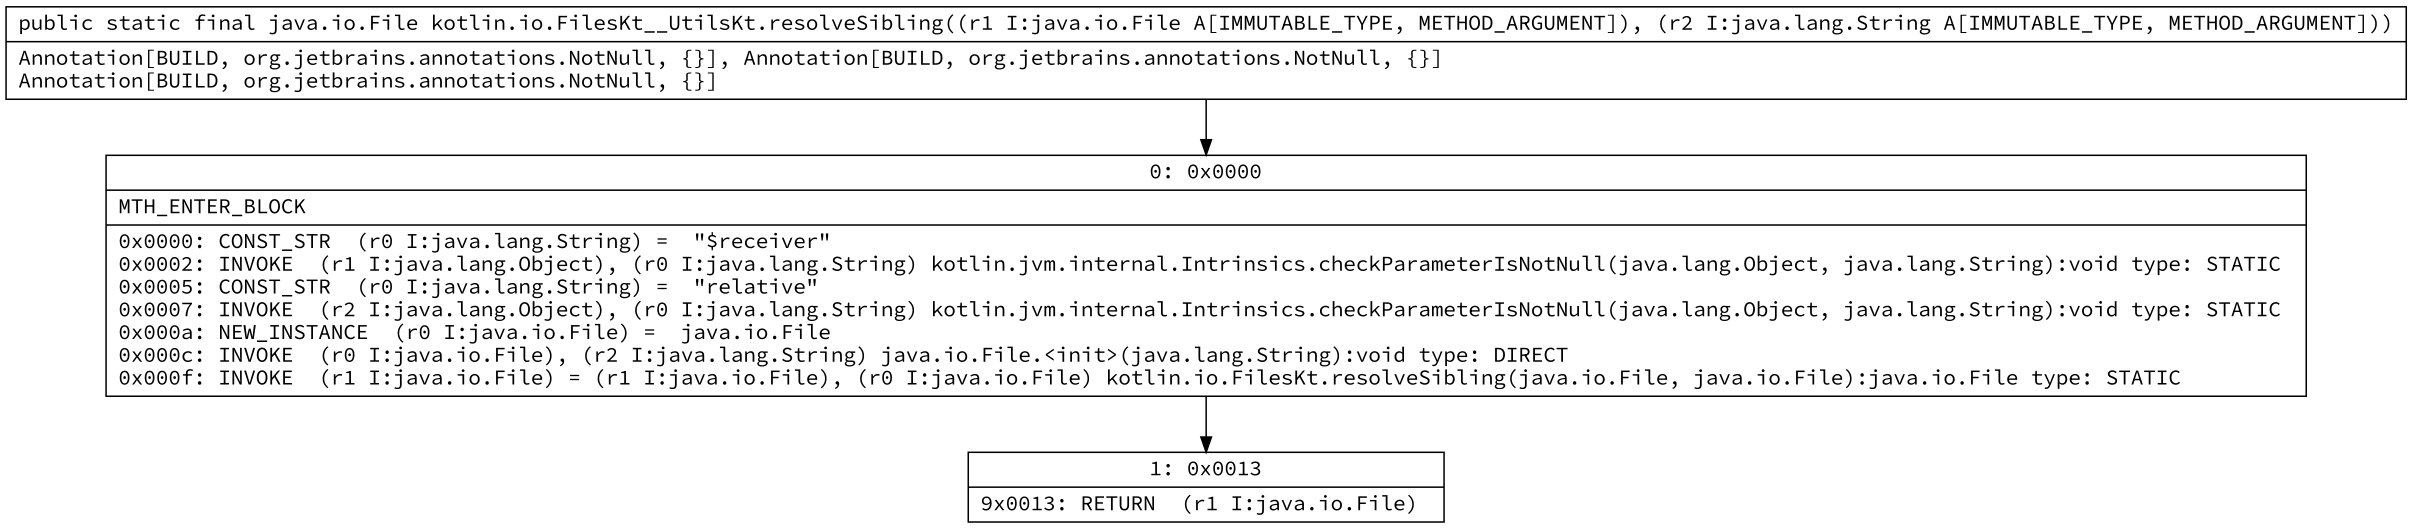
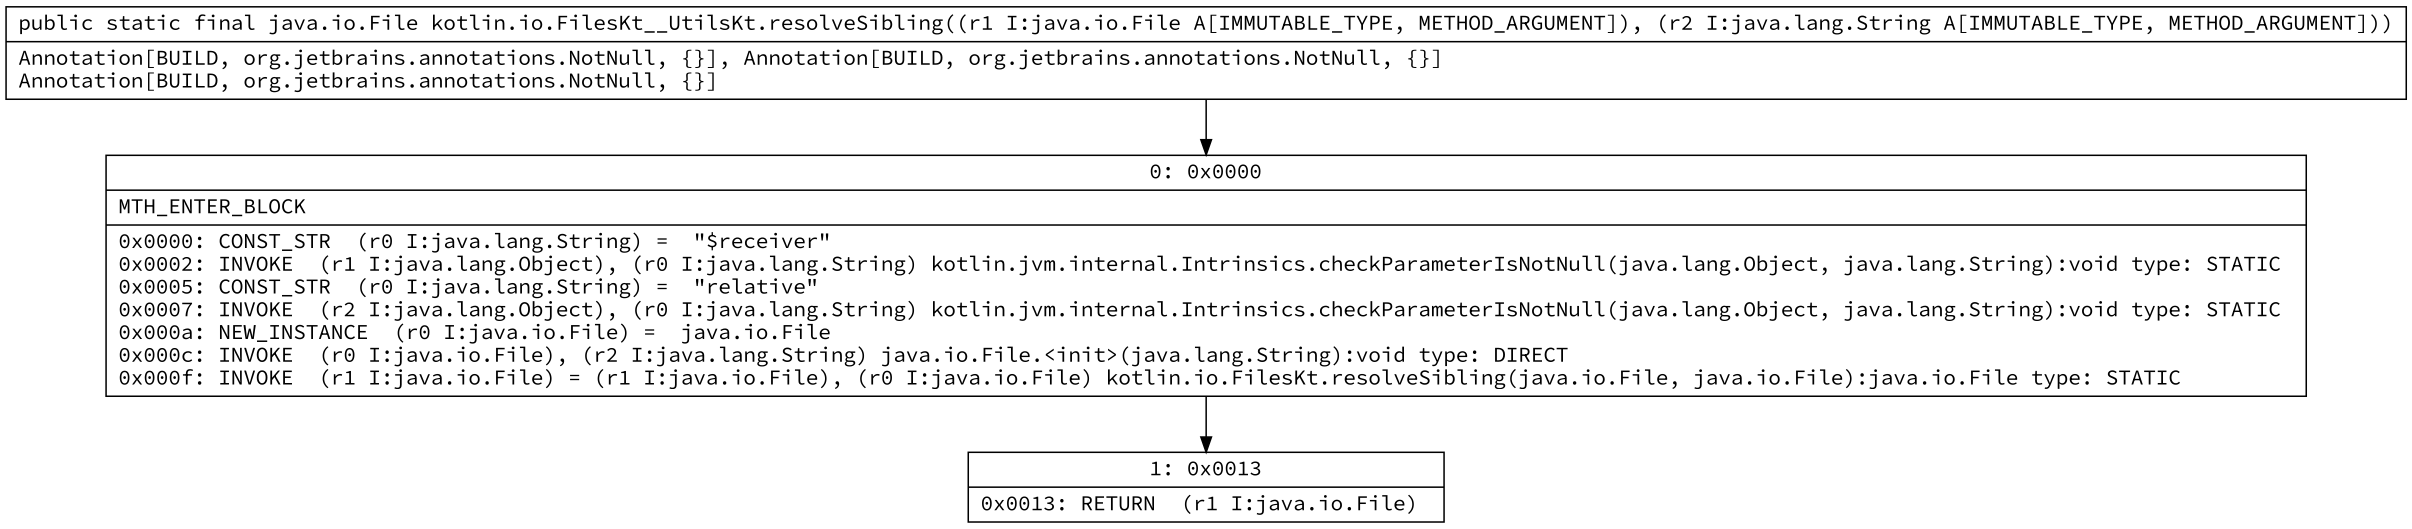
node "1: 0x0013": text "9x0013: RETURN  (r1 I:java.io.File)" -> "0x0013: RETURN  (r1 I:java.io.File)"
